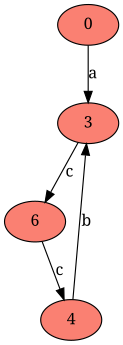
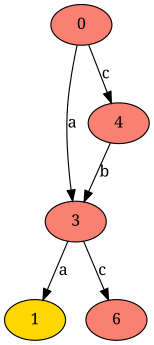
edge "6" -> "4": now "0" -> "4"
node "1": added
